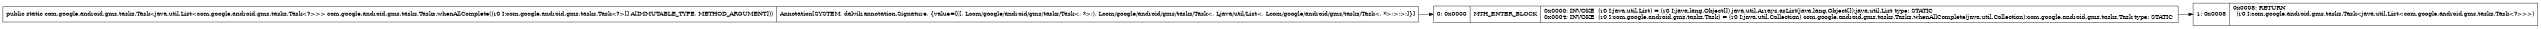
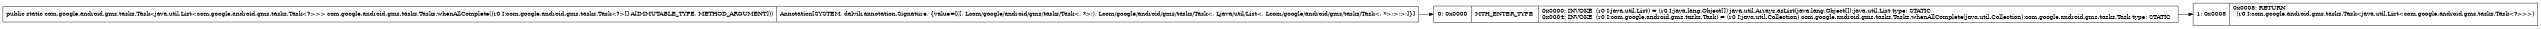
node "0: 0x0000": text "MTH_ENTER_BLOCK" -> "MTH_ENTER_TYPE"
